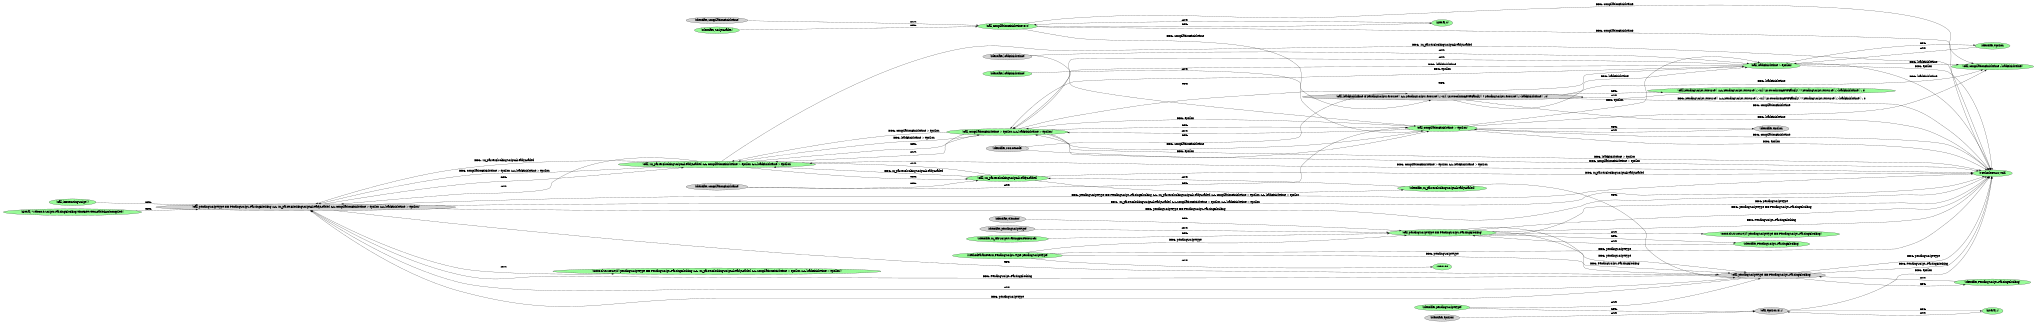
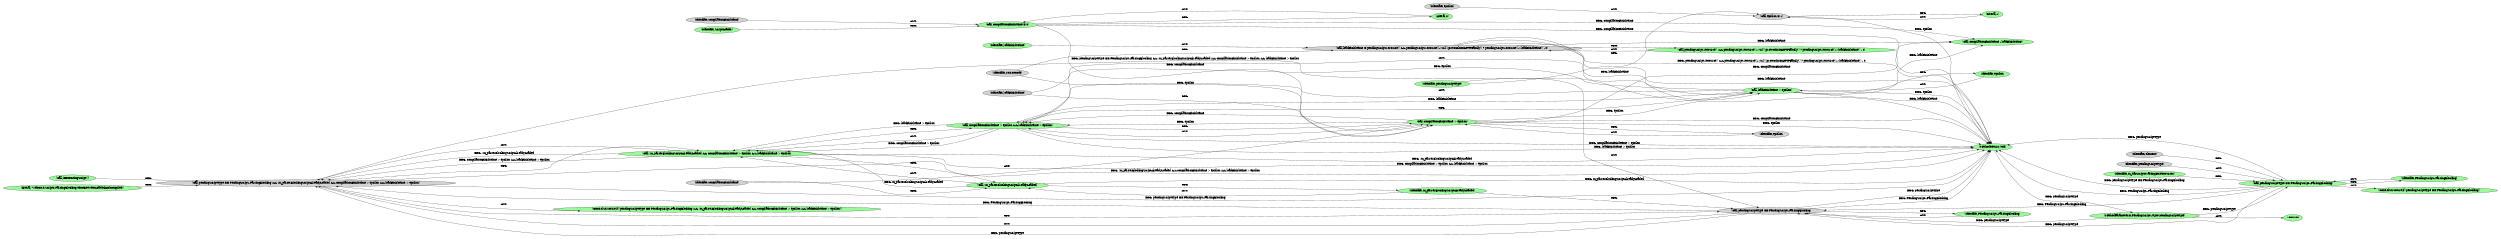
edge "(MethodParameterIn,PendingScript::Type pendingScriptType)" -> "(MethodReturn,void)": reversed
